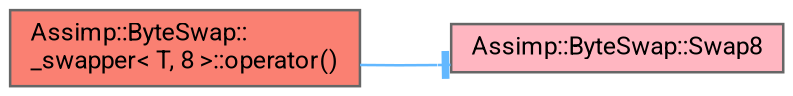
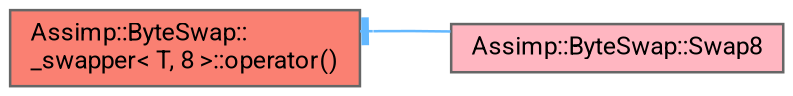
edge "Assimp::ByteSwap:: _swapper< T, 8 >::operator()" -> "Assimp::ByteSwap::Swap8": reversed
